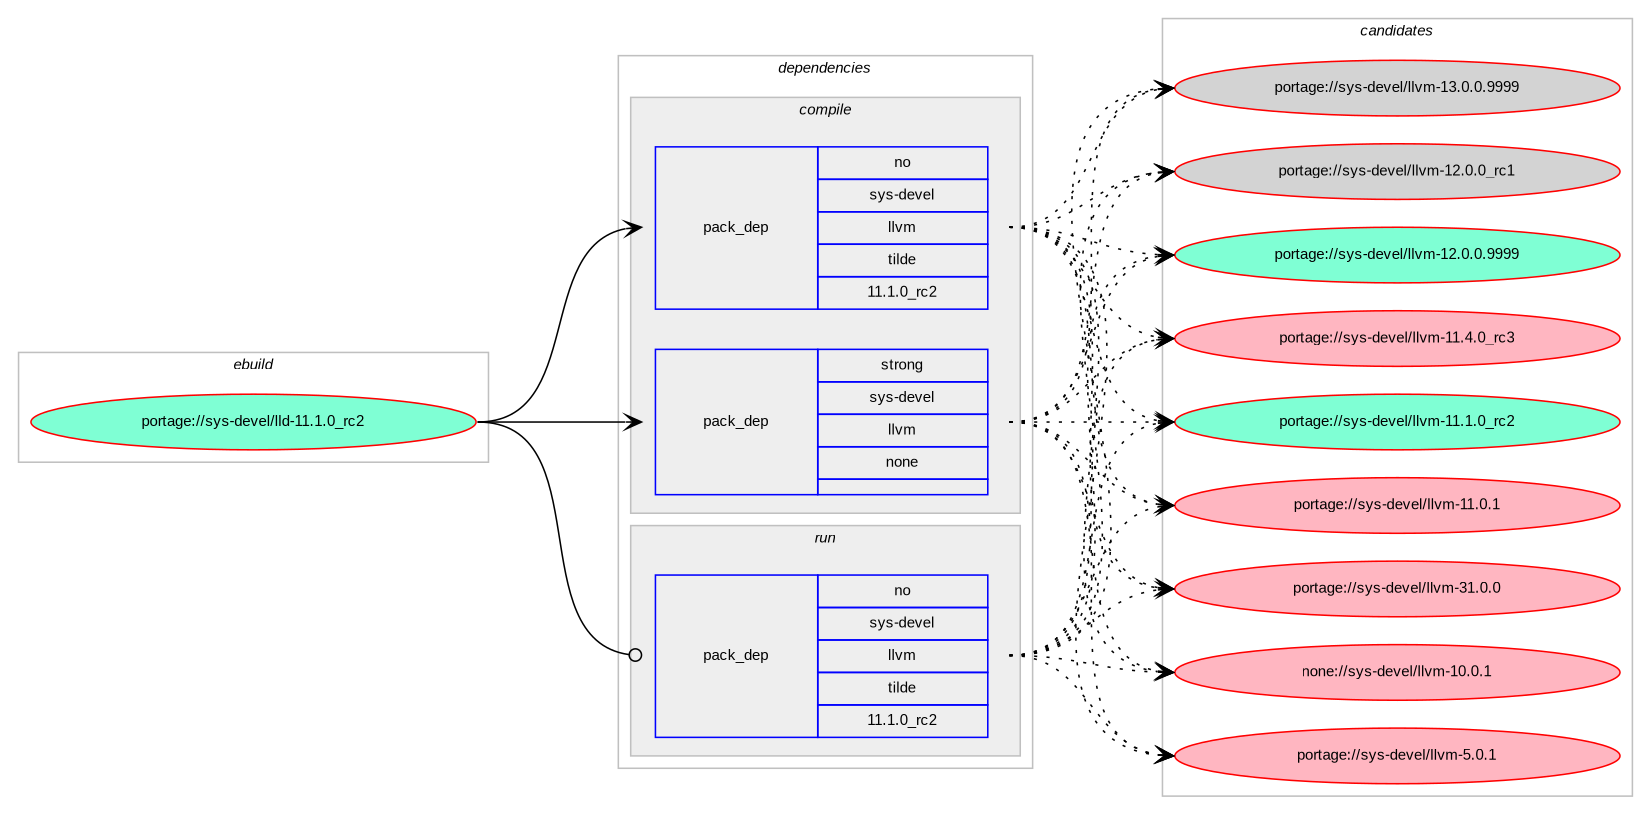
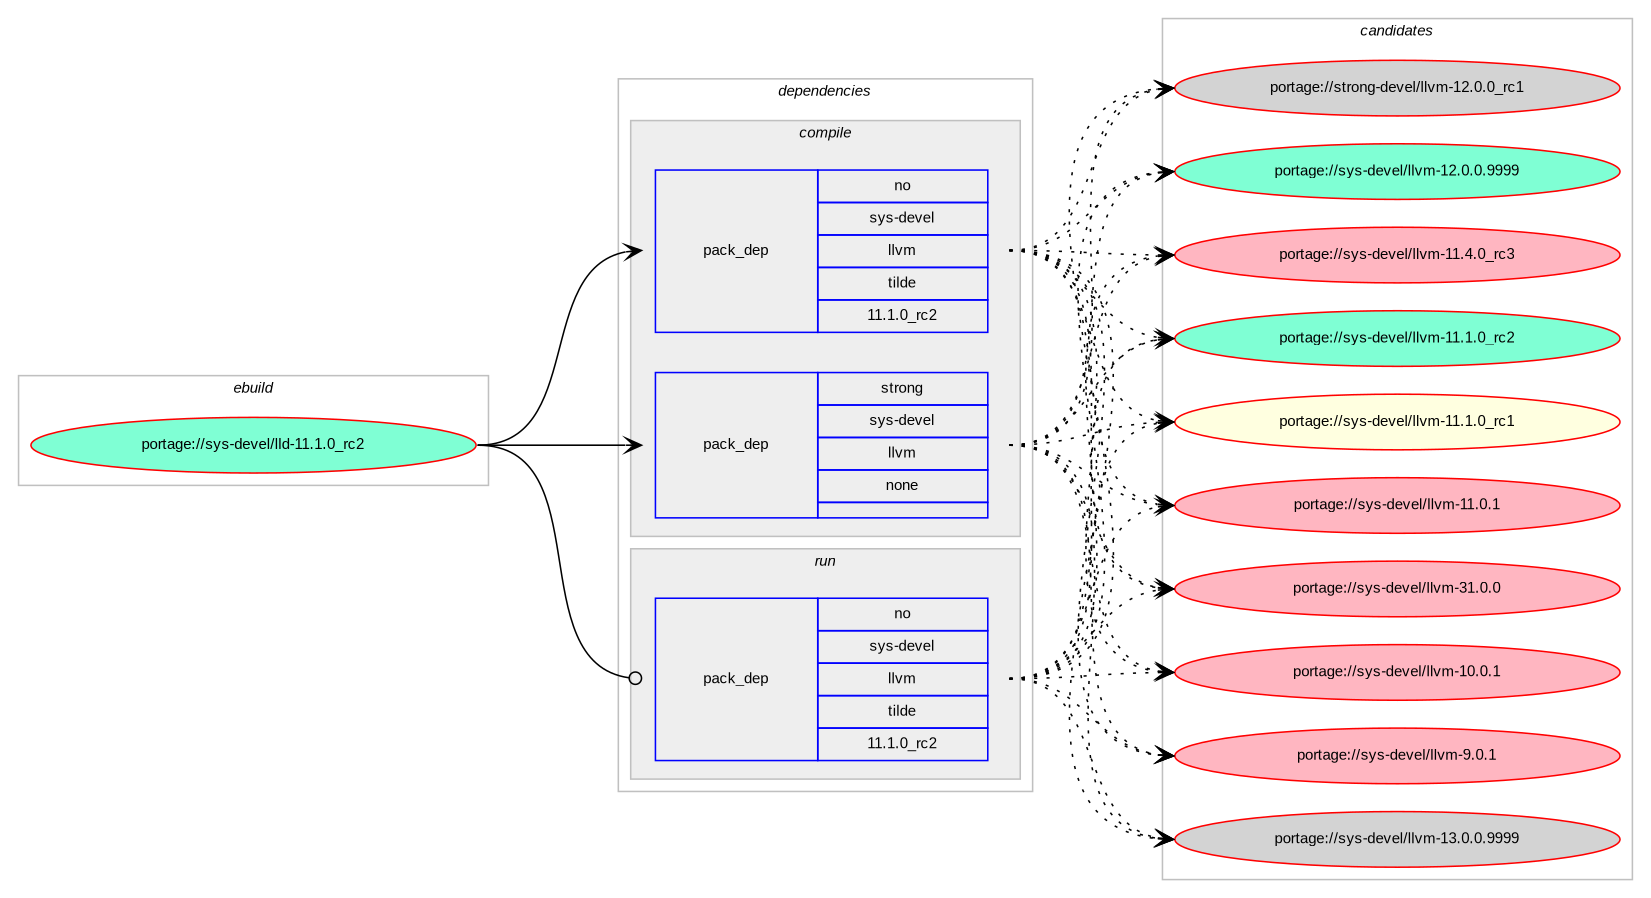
node "portage://sys-devel/llvm-12.0.0_rc1": label "portage://sys-devel/llvm-12.0.0_rc1" -> "portage://strong-devel/llvm-12.0.0_rc1"
node "portage://sys-devel/llvm-11.1.0_rc1": added
node "none://sys-devel/llvm-10.0.1": label "none://sys-devel/llvm-10.0.1" -> "portage://sys-devel/llvm-10.0.1"
node "portage://sys-devel/llvm-5.0.1": label "portage://sys-devel/llvm-5.0.1" -> "portage://sys-devel/llvm-9.0.1"
